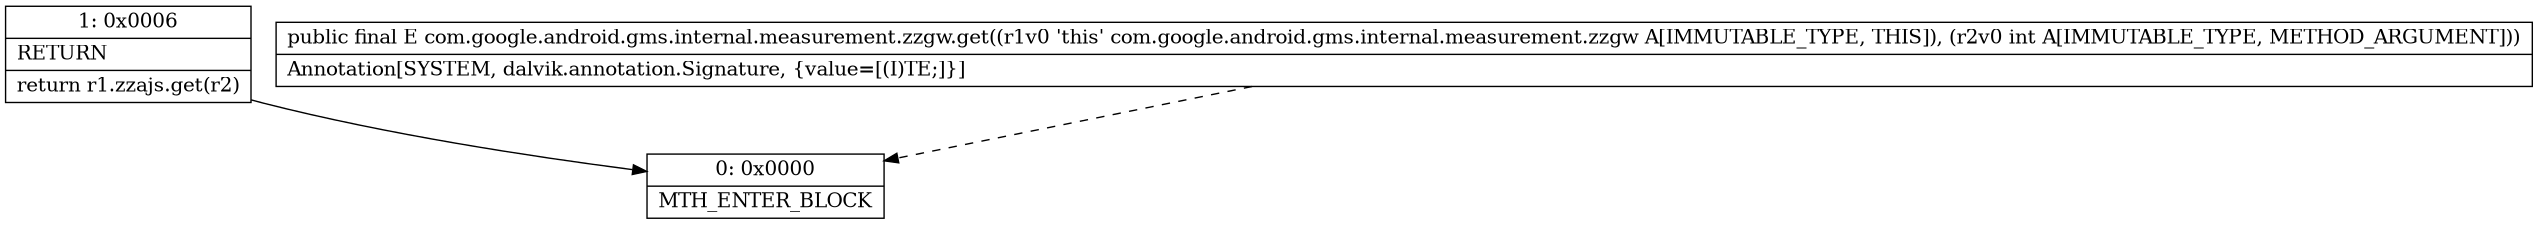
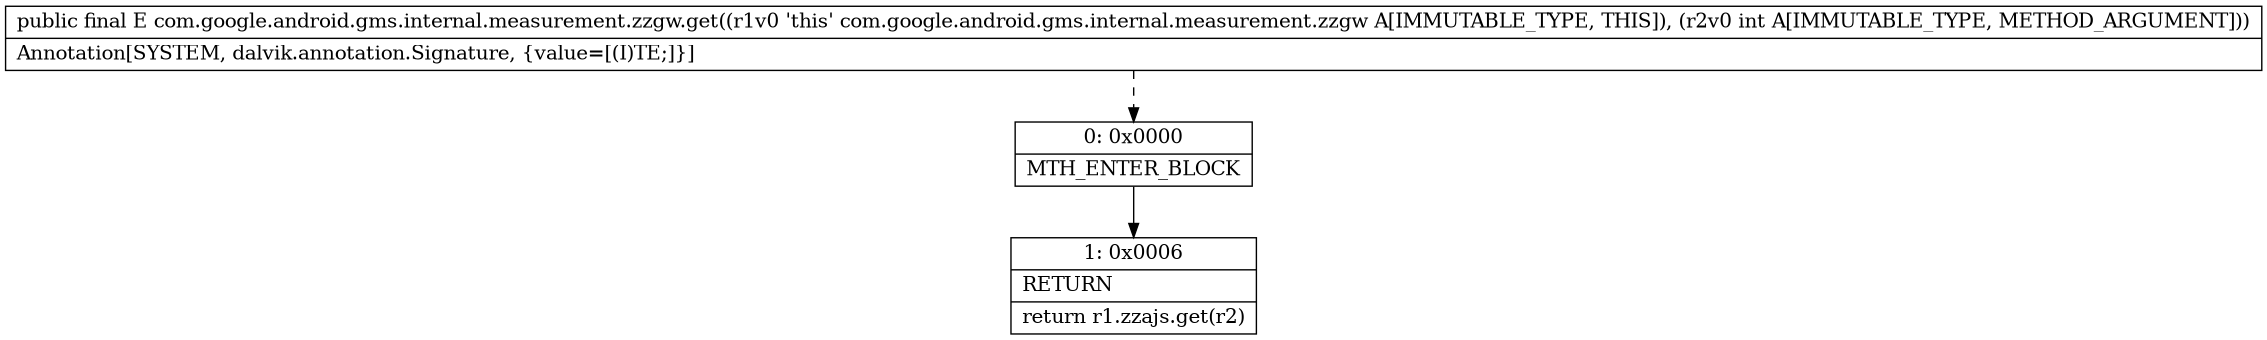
edge "1: 0x0006" -> "0: 0x0000": reversed
